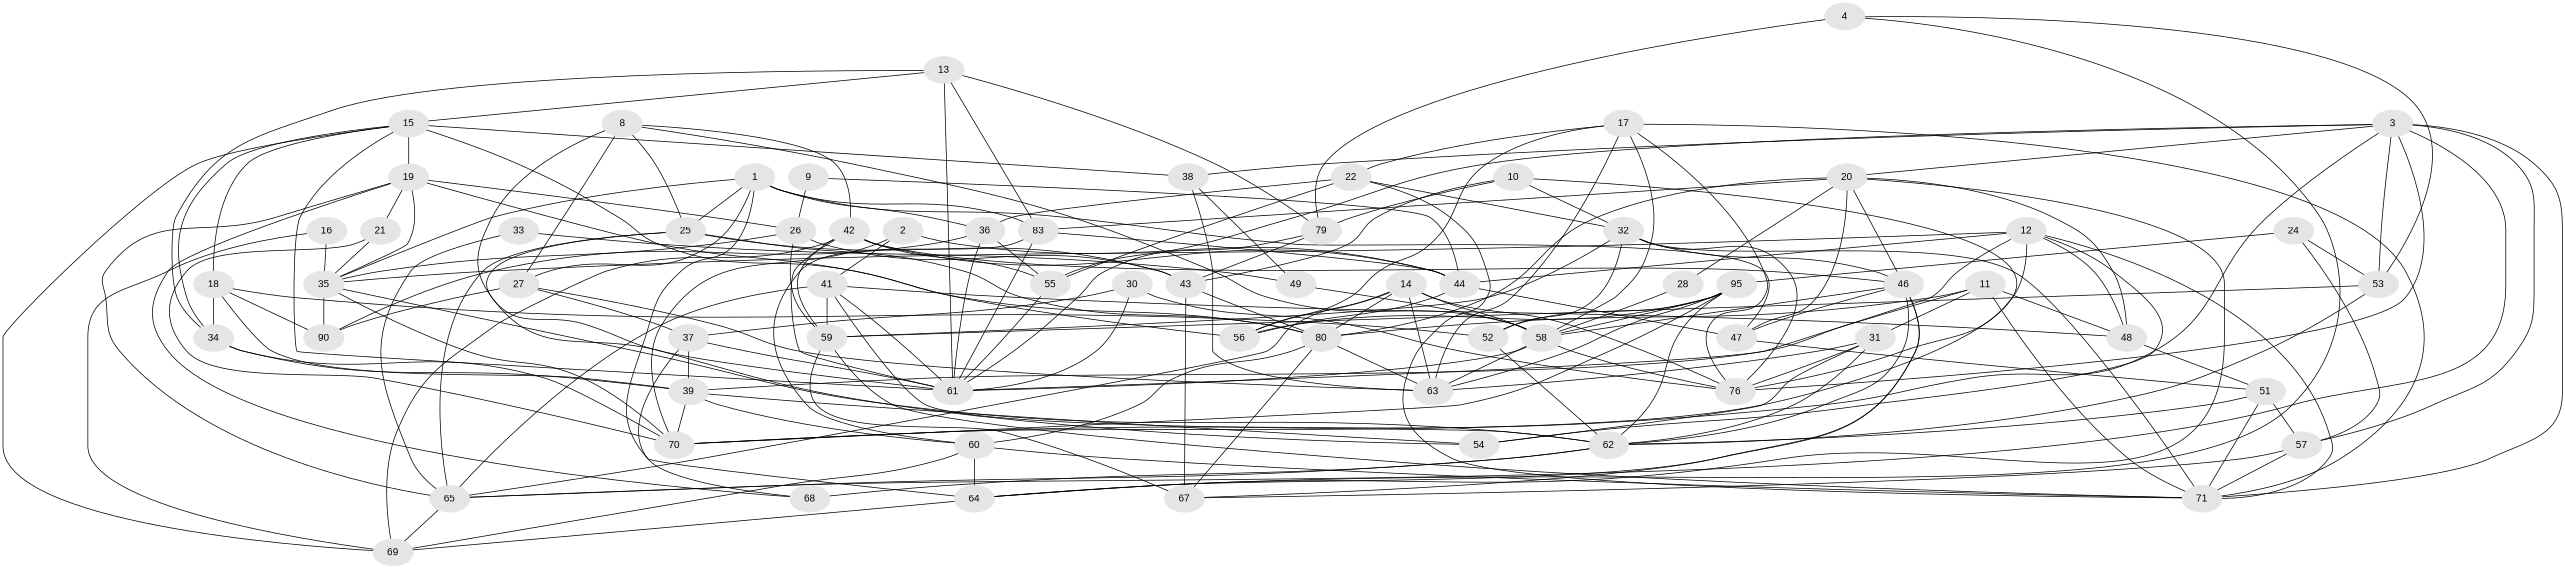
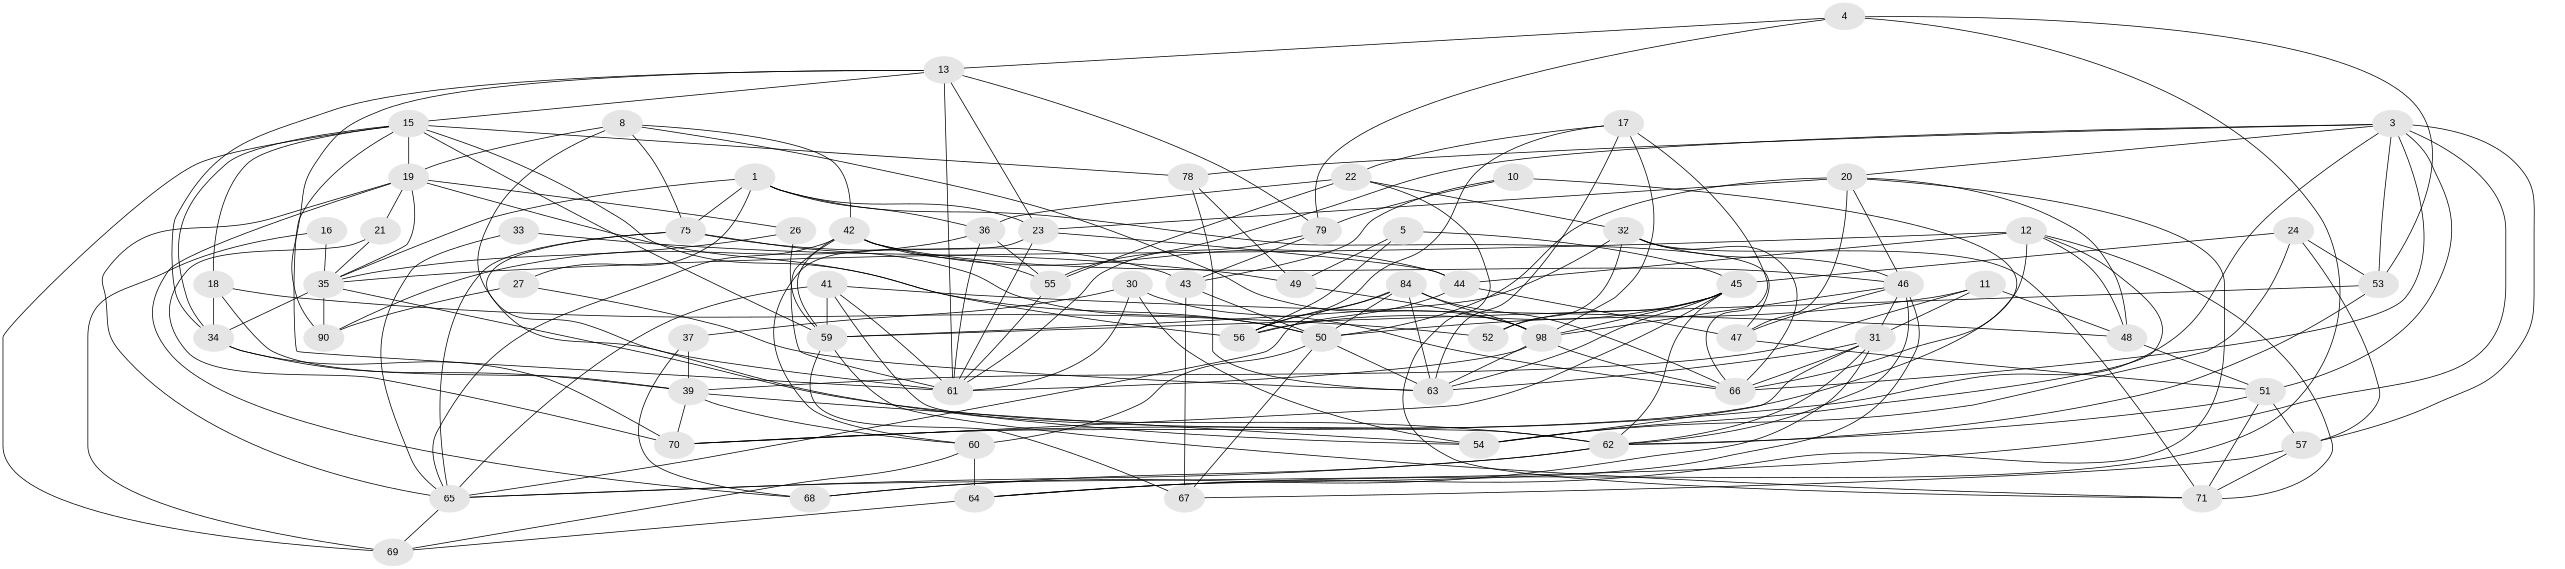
edge "4" -- "13": added
edge "17" -- "71": removed
node "9": removed
node "38": label "38" -> "78"
edge "10" -- "32": removed
edge "8" -- "27": now "8" -- "19"
edge "15" -- "59": added
node "25": label "25" -> "75"
node "2": removed
node "83": label "83" -> "23"
node "5": added
edge "26" -- "43": removed
node "14": label "14" -> "84"
node "28": removed
node "95": label "95" -> "45"
edge "42" -- "69": now "42" -- "65"
edge "27" -- "37": removed
edge "18" -- "90": now "13" -- "90"
node "80": label "80" -> "50"
node "58": label "58" -> "98"
edge "35" -- "70": now "35" -- "34"
edge "37" -- "61": removed
edge "12" -- "61": removed
edge "52" -- "62": removed
node "76": label "76" -> "66"
edge "3" -- "71": now "3" -- "51"
edge "30" -- "54": added
edge "11" -- "71": removed
edge "24" -- "54": added
edge "1" -- "64": removed
edge "31" -- "68": added
edge "60" -- "71": removed
edge "46" -- "67": now "46" -- "31"
